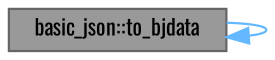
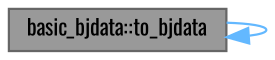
node "basic_json::to_bjdata": label "basic_json::to_bjdata" -> "basic_bjdata::to_bjdata"
